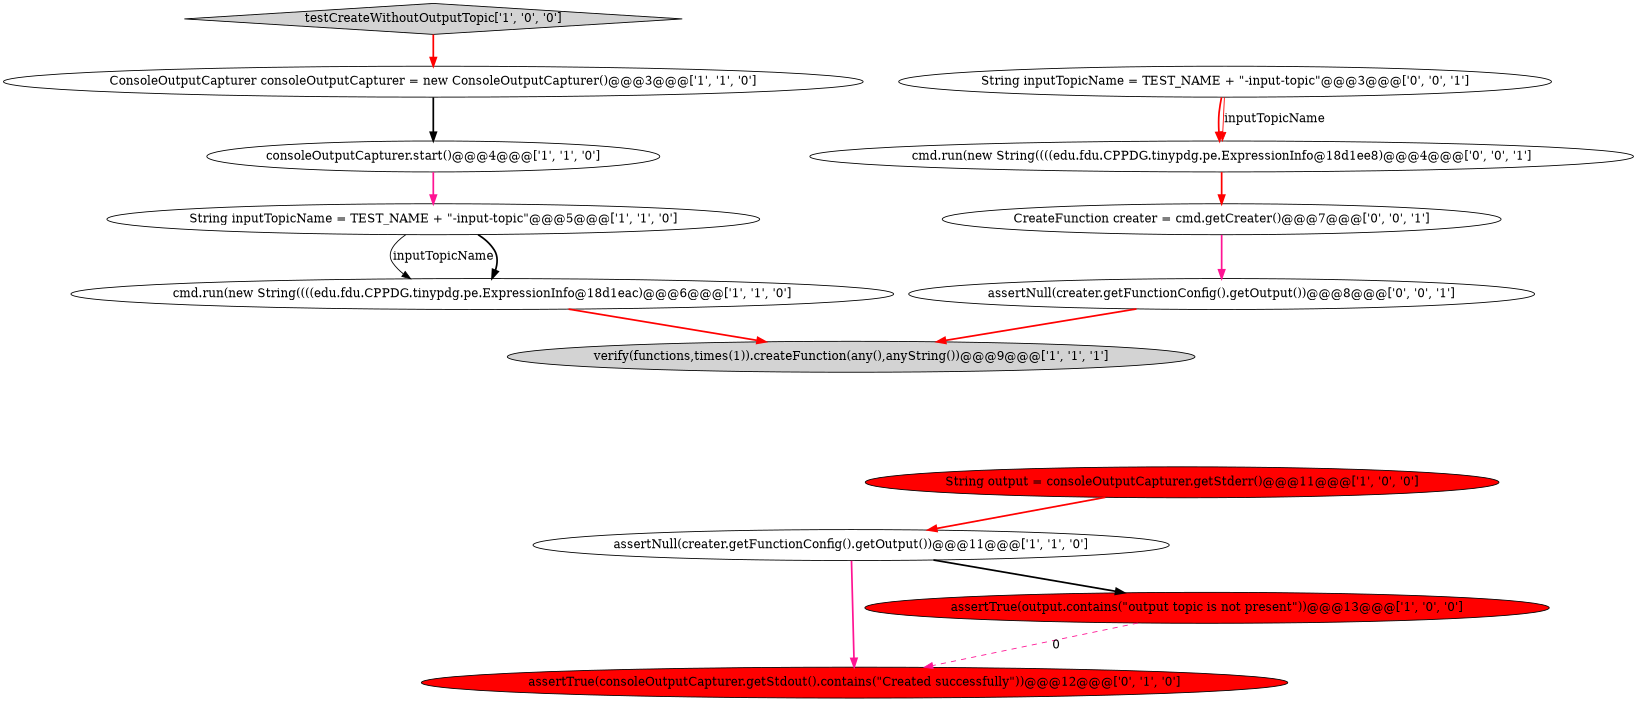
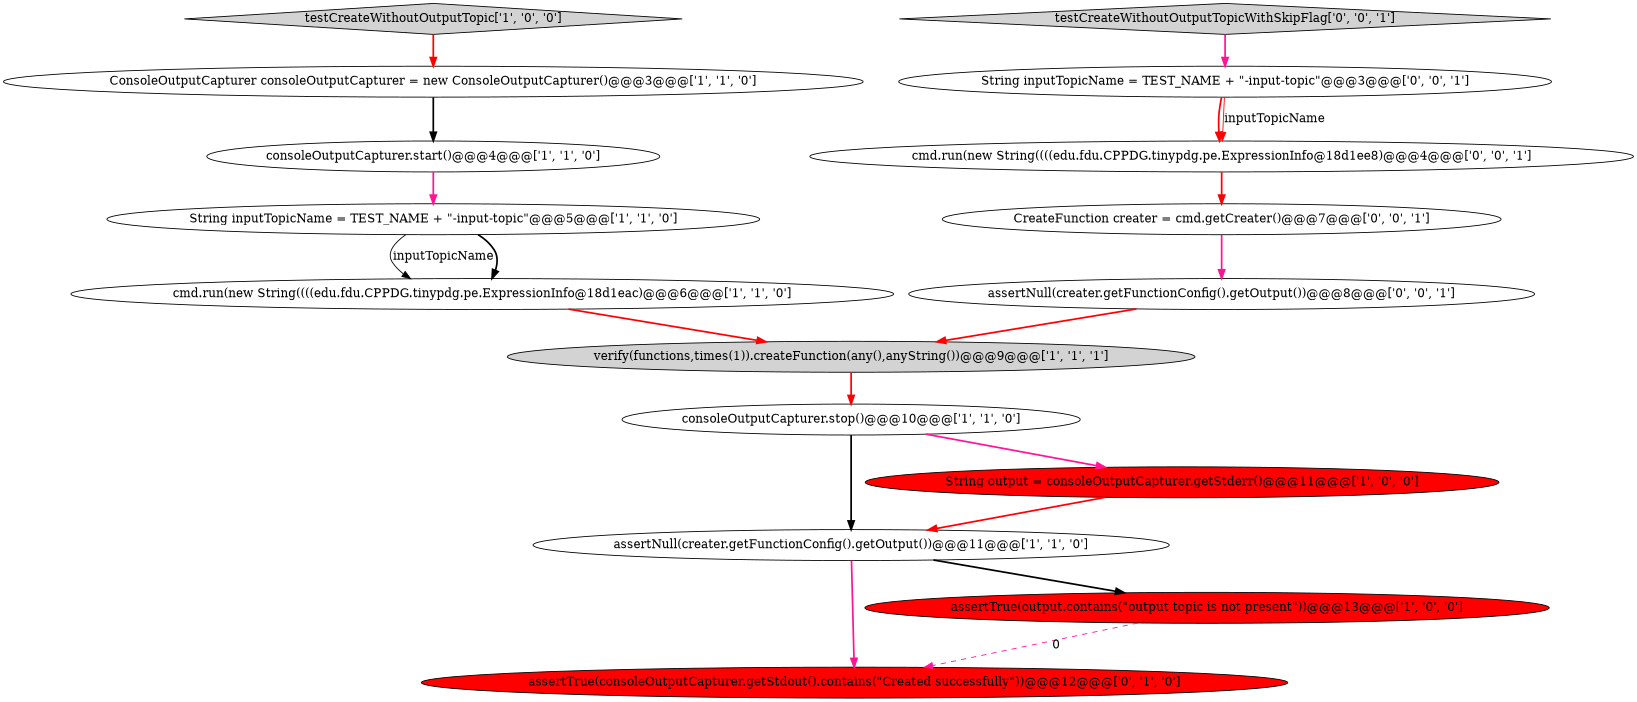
node "testCreateWithoutOutputTopicWithSkipFlag['0', '0', '1']": added
node "consoleOutputCapturer.stop()@@@10@@@['1', '1', '0']": added
